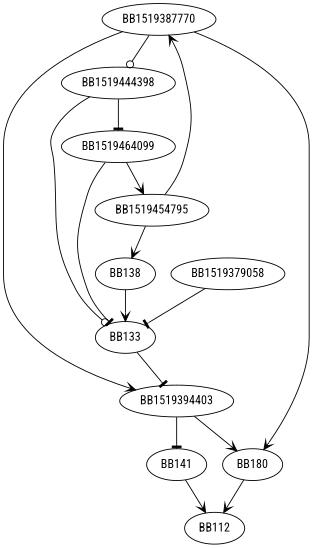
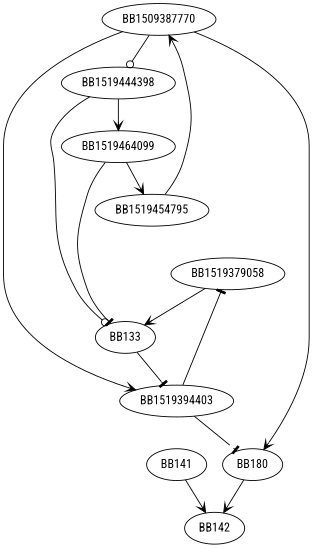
node "BB1519387770": label "BB1519387770" -> "BB1509387770"
edge "BB1519444398" -> "BB1519464099": arrowhead tee -> vee
node "BB138": removed
edge "BB1519379058" -> "BB133": arrowhead tee -> vee
edge "BB1519394403" -> "BB141": now "BB1519394403" -> "BB1519379058"
edge "BB1519394403" -> "BB180": arrowhead vee -> tee
node "BB112": label "BB112" -> "BB142"
